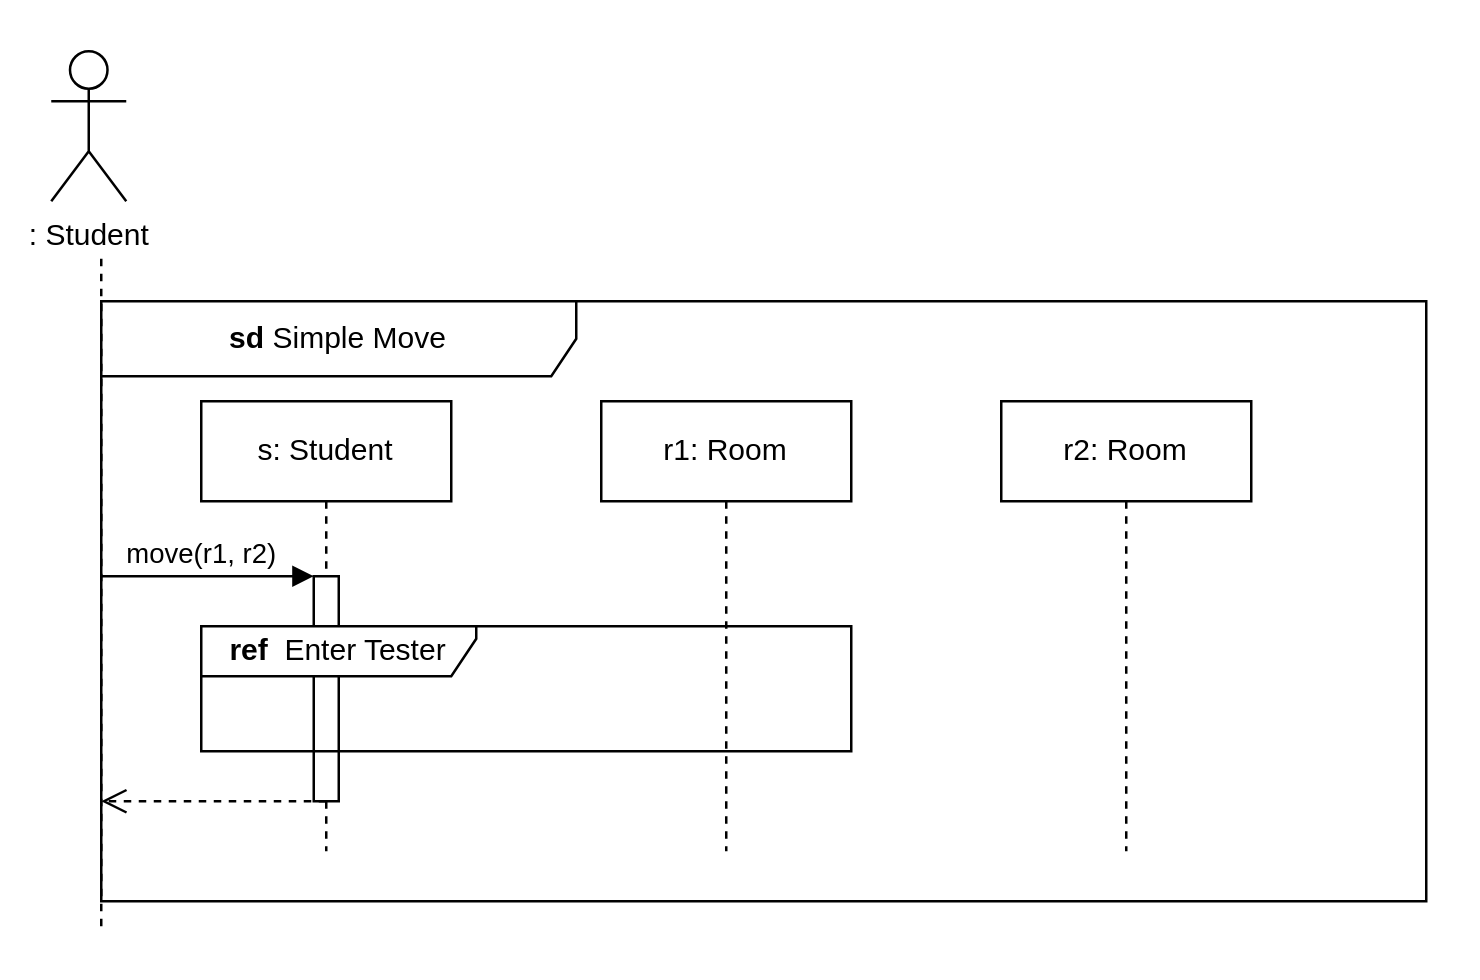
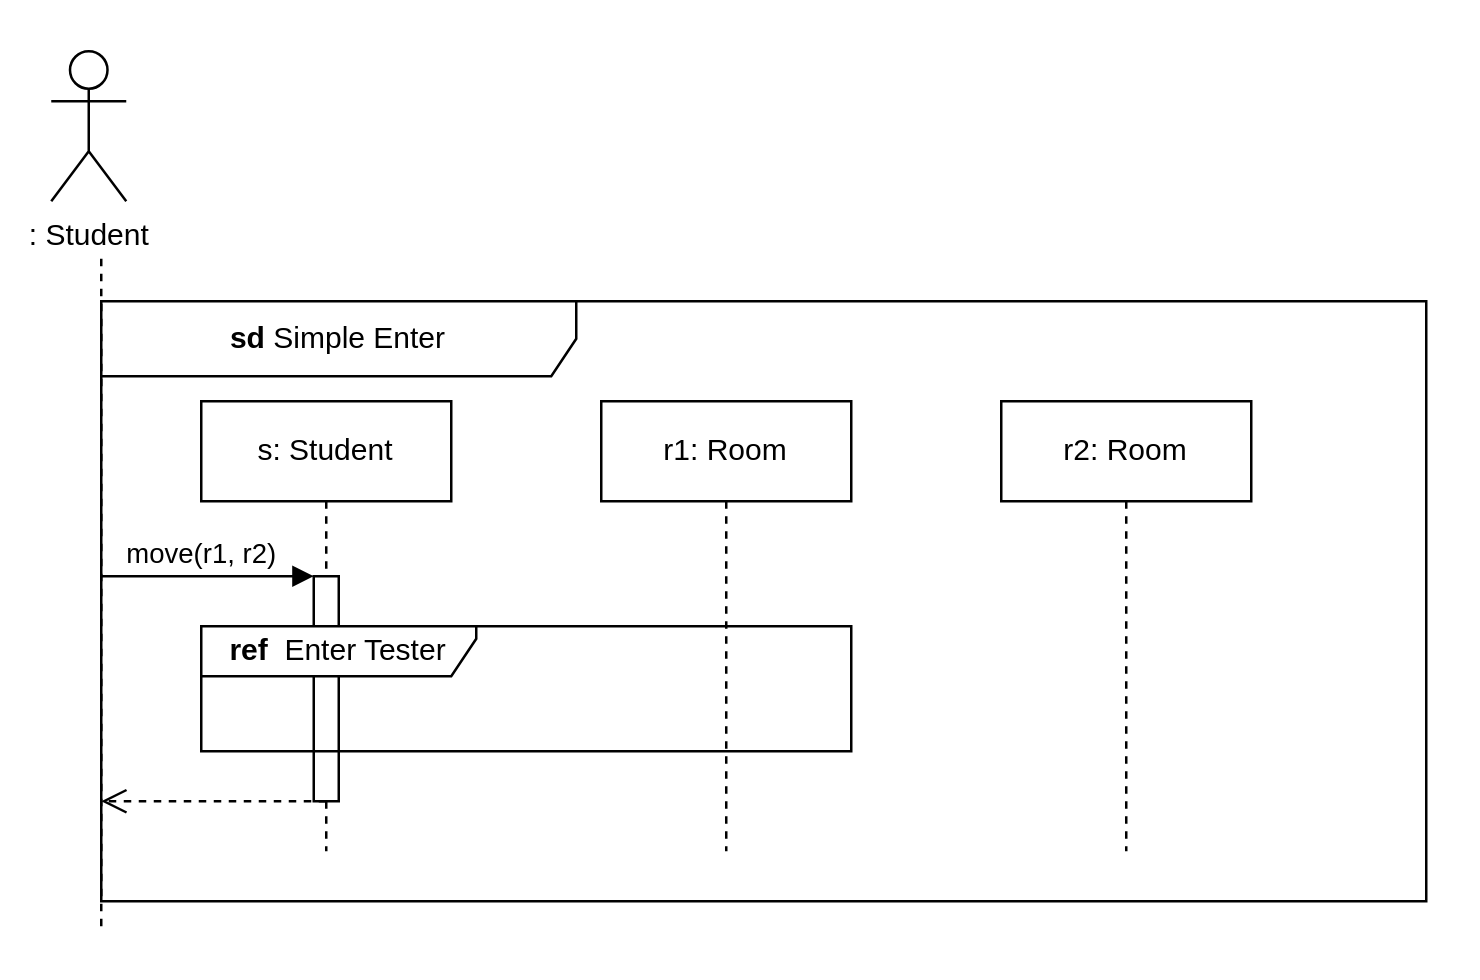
node "sd Simple Move": label "sd Simple Move" -> "sd Simple Enter"
